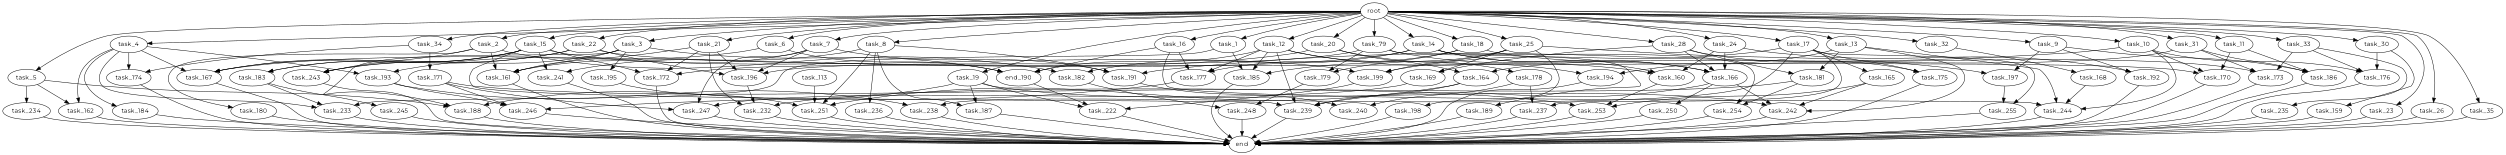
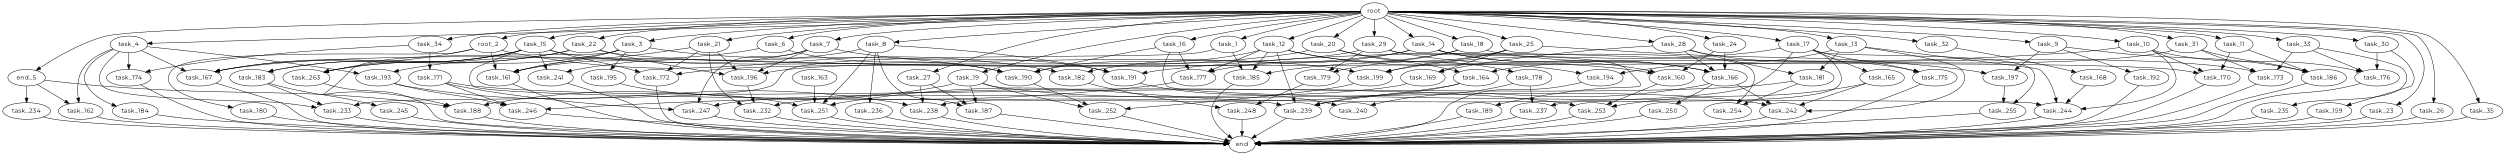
node "task_2": label "task_2" -> "root_2"
node "task_79": label "task_79" -> "task_29"
edge "task_24" -> "task_192": removed
node "task_5": label "task_5" -> "end_5"
node "task_243": label "task_243" -> "task_263"
node "task_113": label "task_113" -> "task_163"
node "task_27": added
node "end_190": label "end_190" -> "task_190"
node "task_222": label "task_222" -> "task_252"
node "task_198": removed
edge "task_254" -> "end": removed
